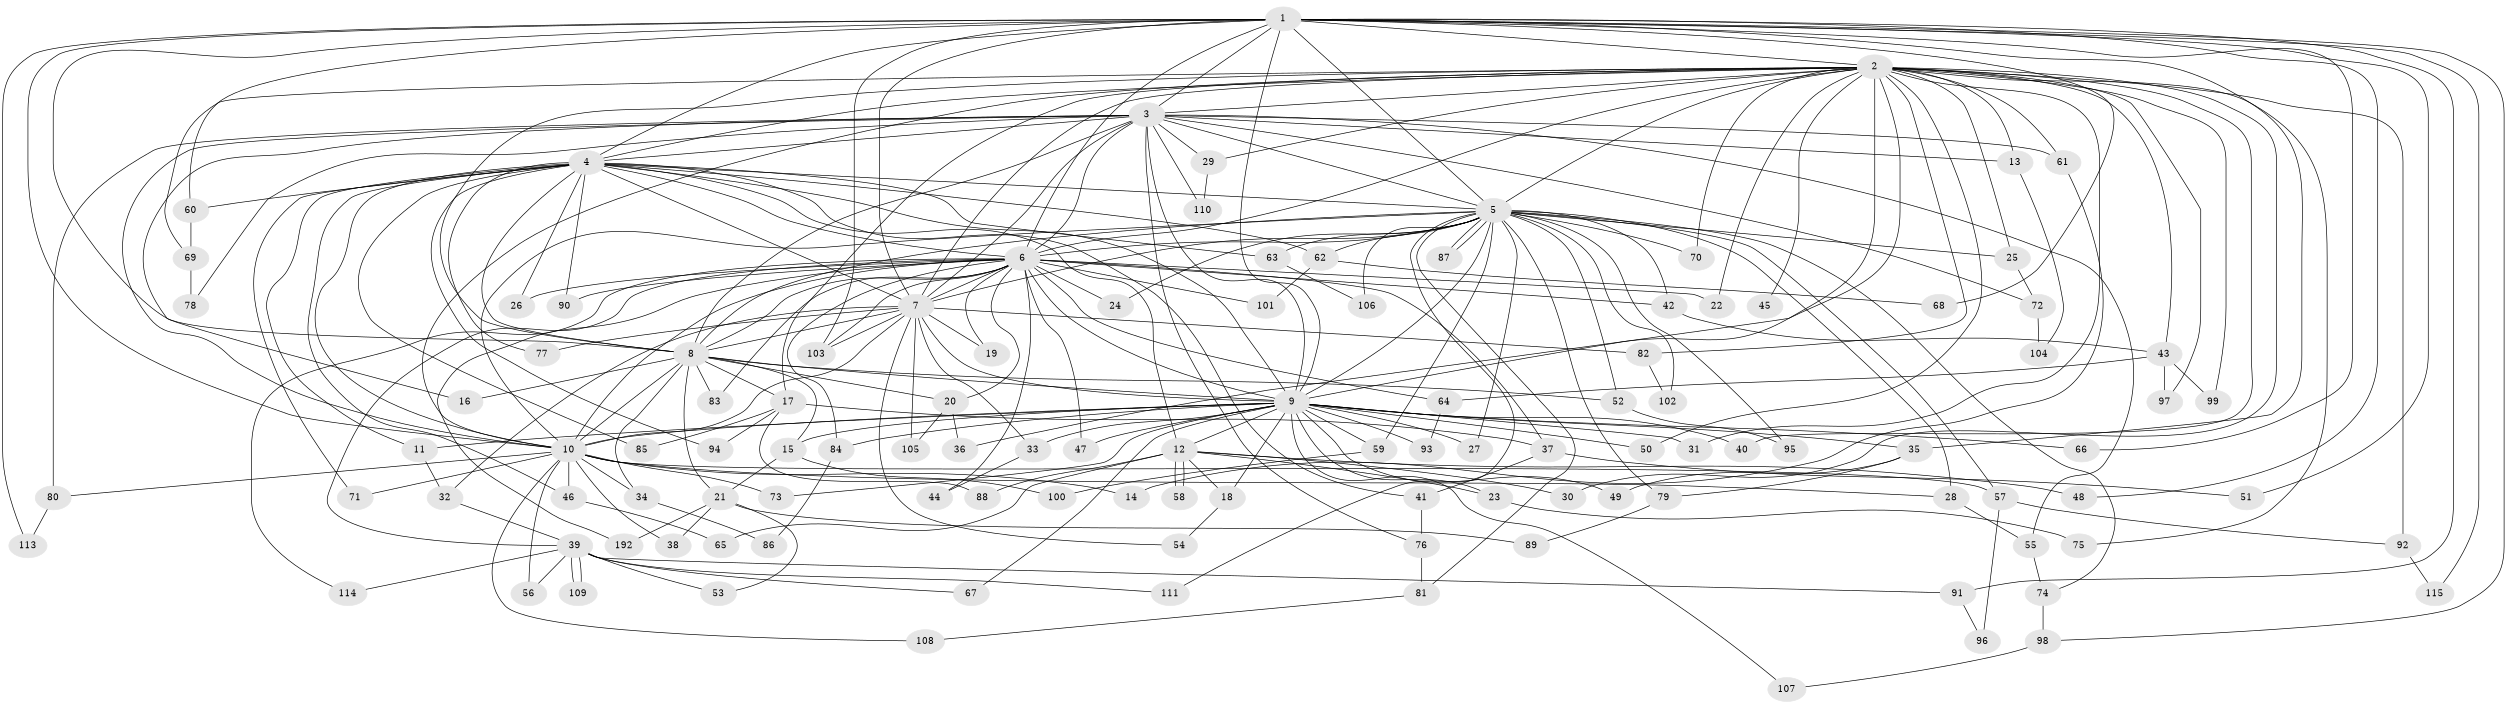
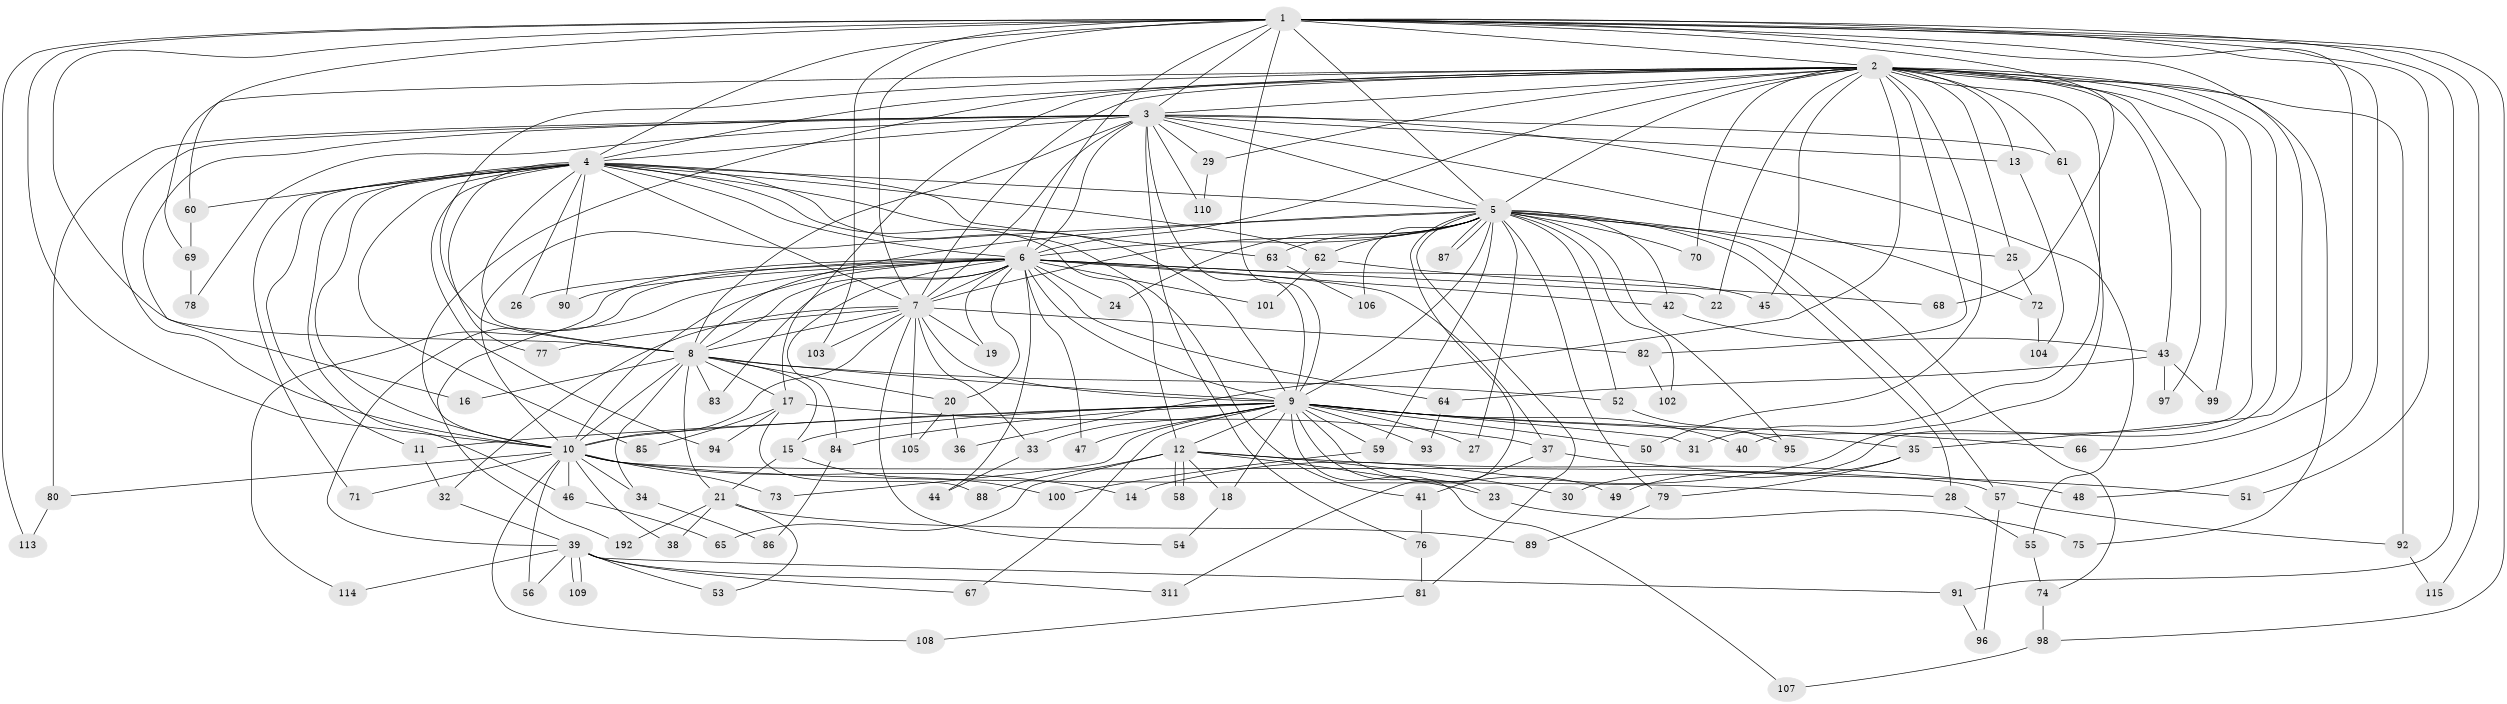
edge "6" -- "103": now "6" -- "45"
edge "2" -- "9": removed
node "111": label "111" -> "311"
